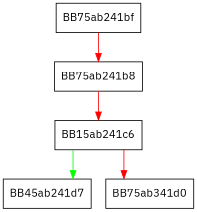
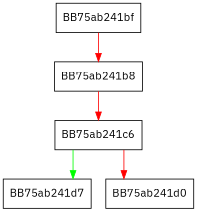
node "BB15ab241c6": label "BB15ab241c6" -> "BB75ab241c6"
node "BB45ab241d7": label "BB45ab241d7" -> "BB75ab241d7"
node "BB75ab341d0": label "BB75ab341d0" -> "BB75ab241d0"
